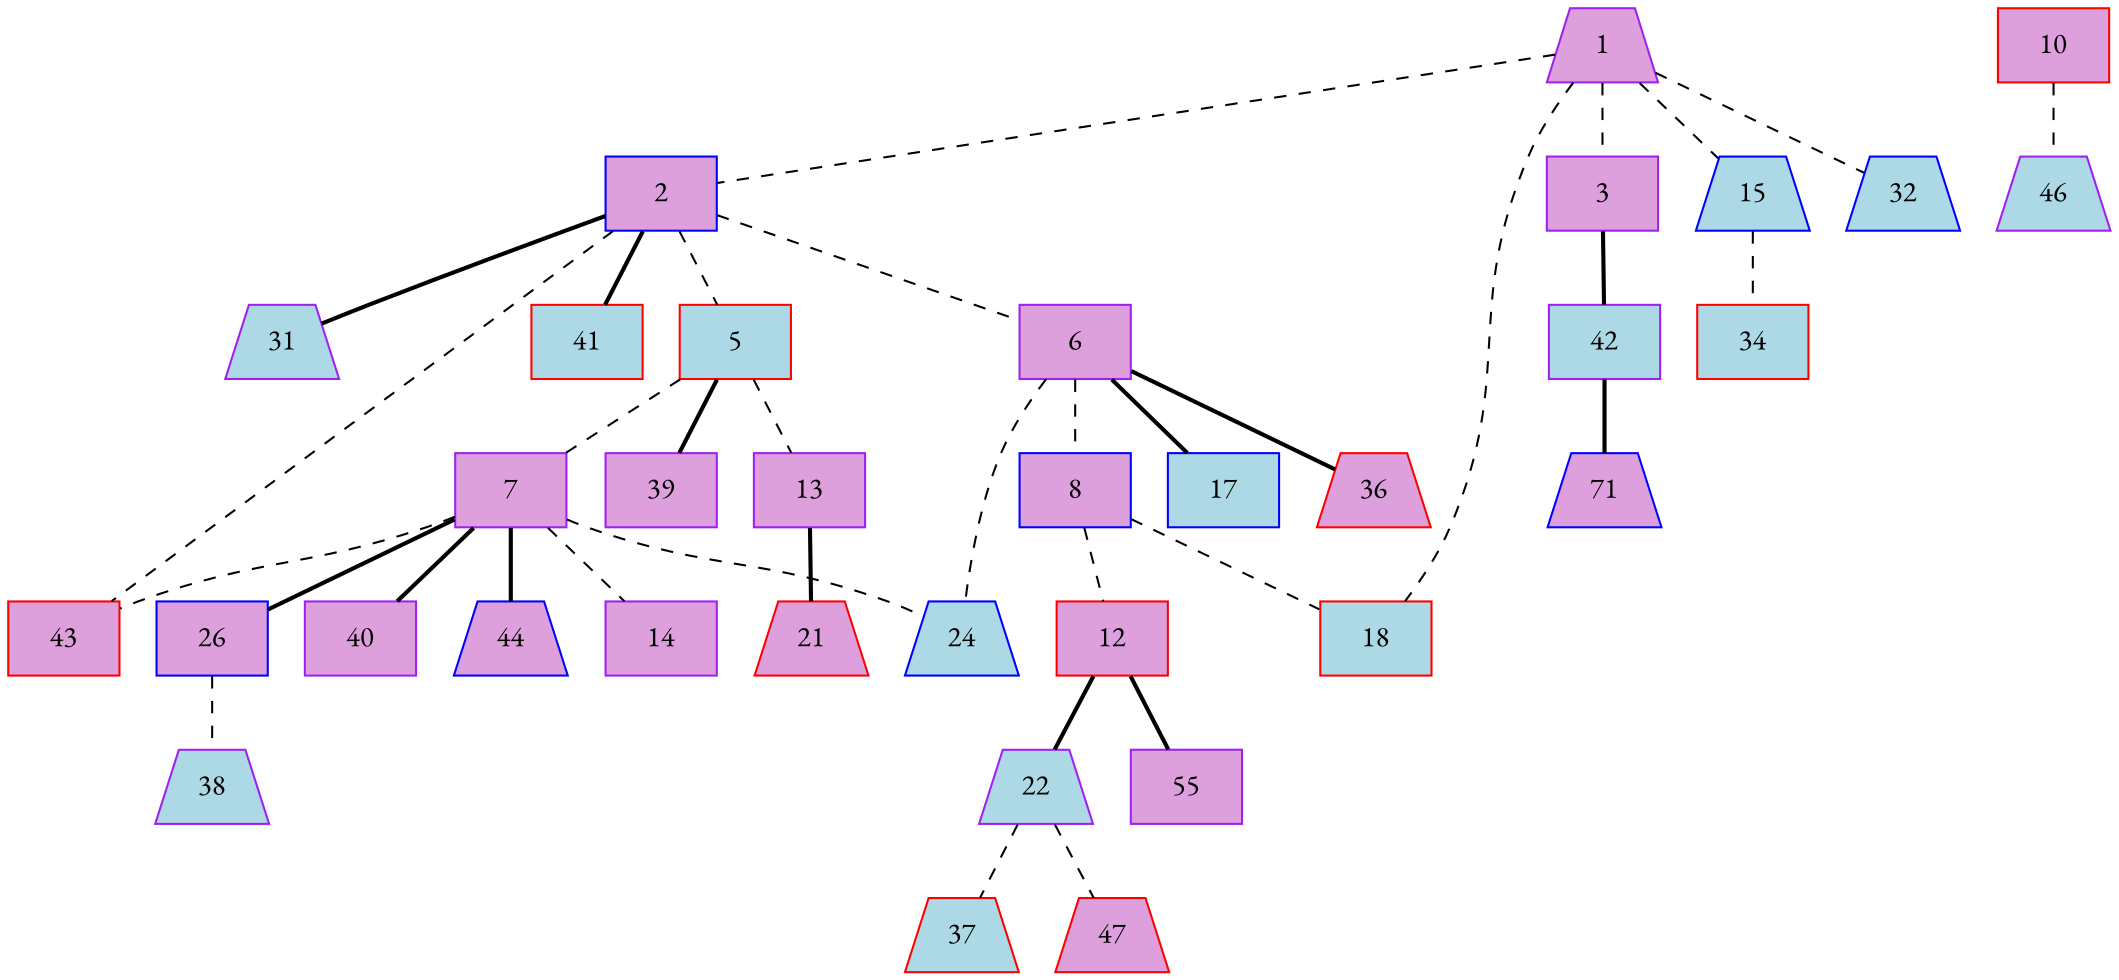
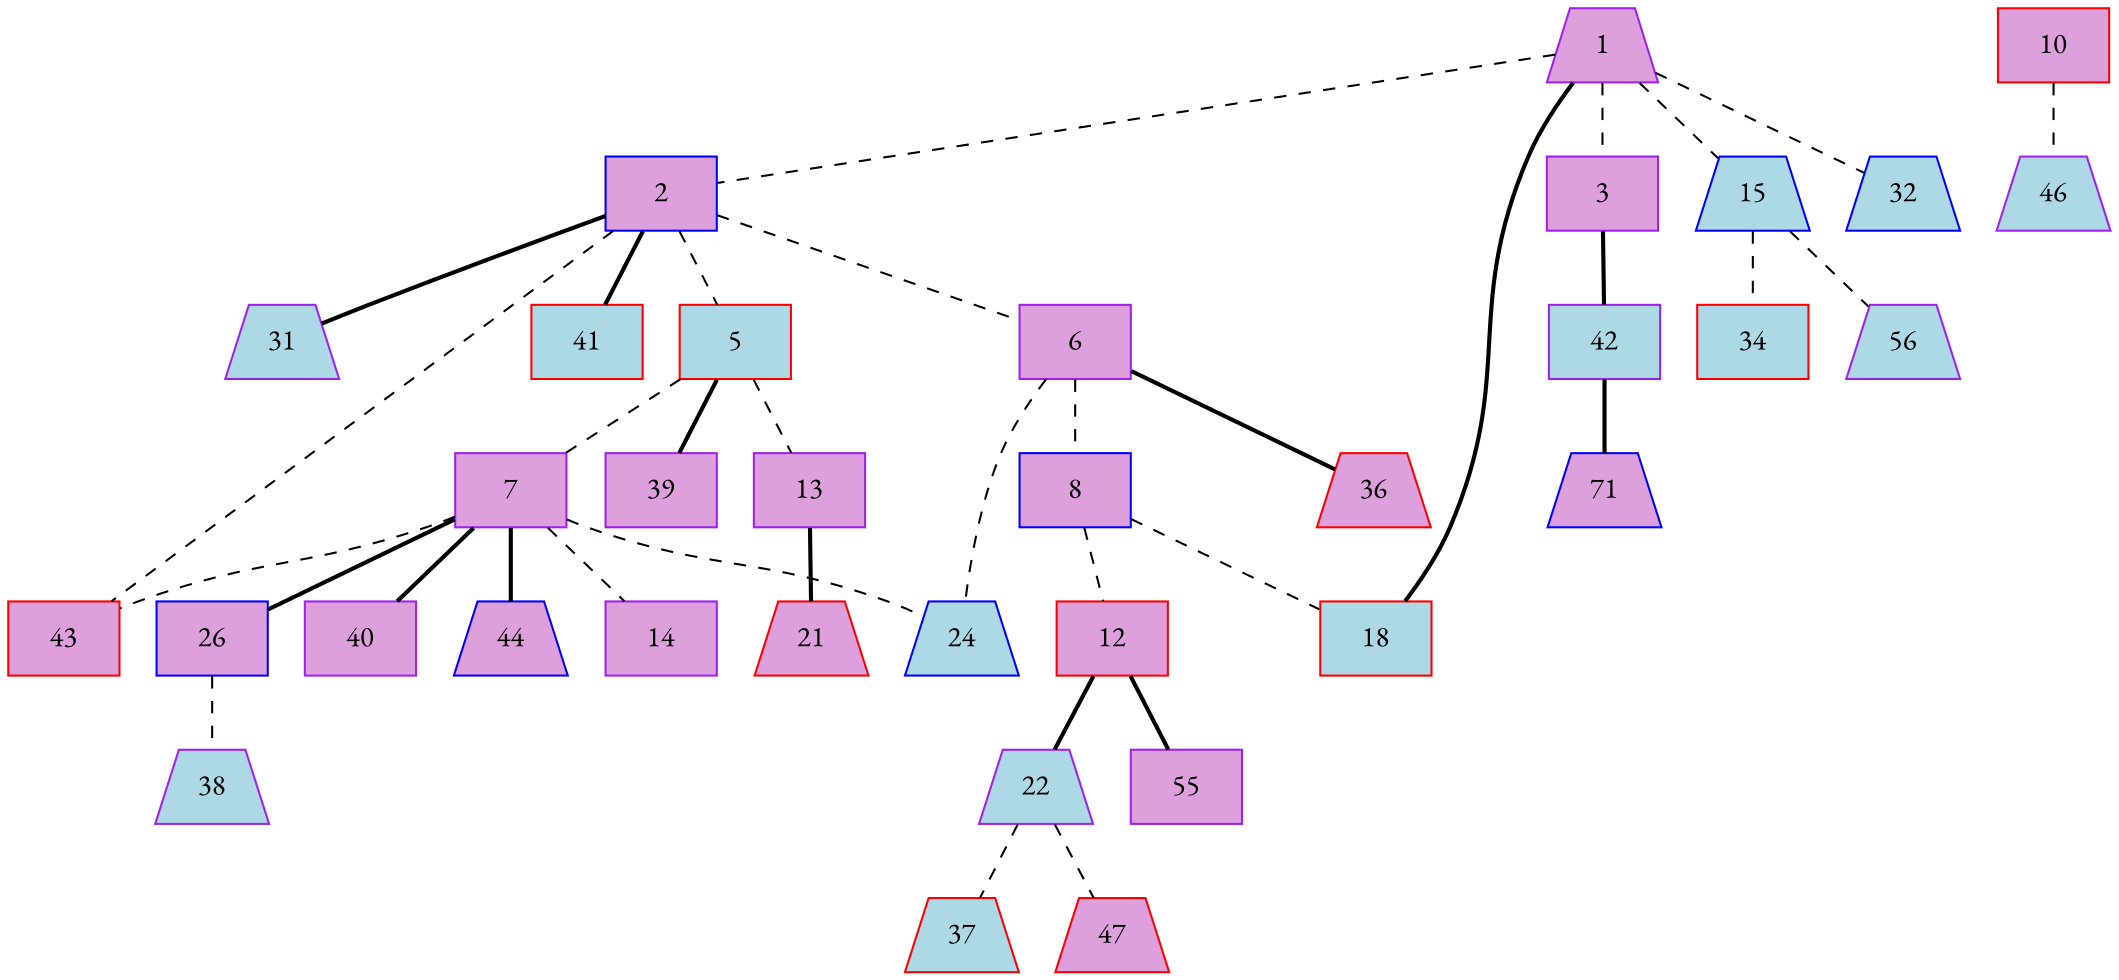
edge "1" -- "18": style dashed -> bold
node "56": added
node "17": removed
